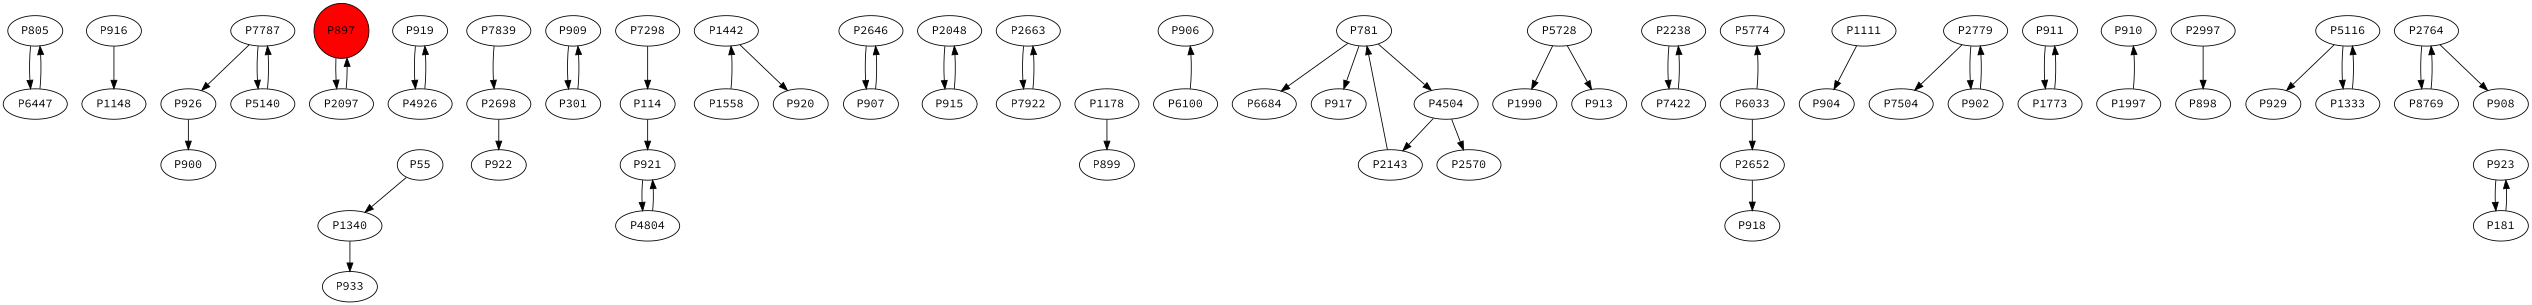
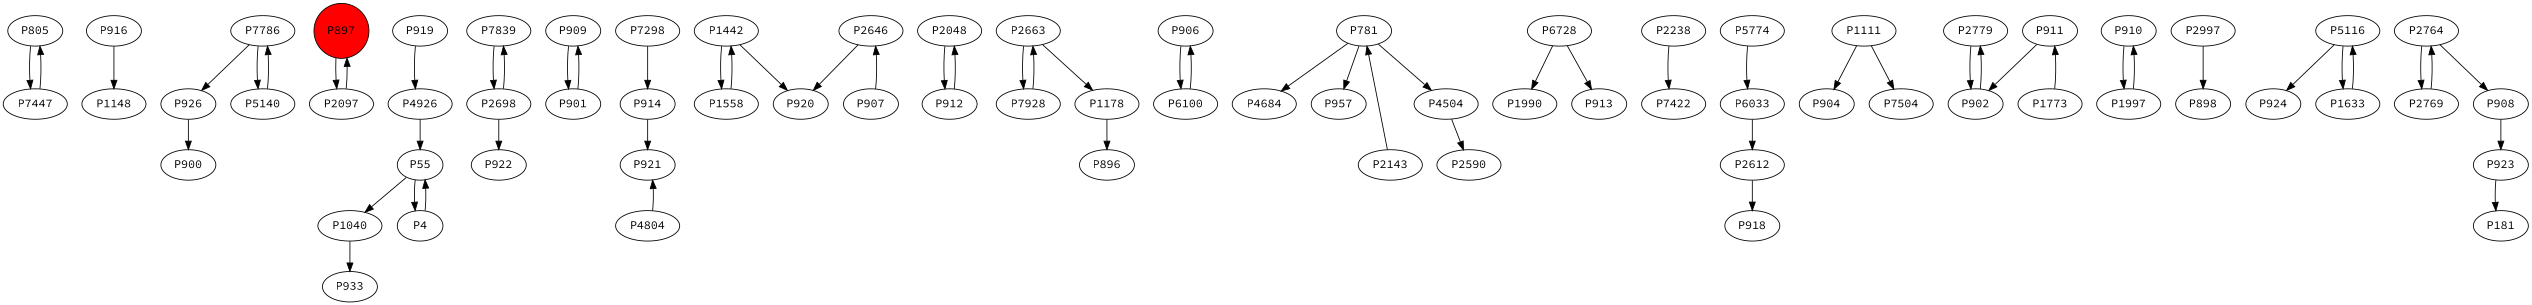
node "P7787": label "P7787" -> "P7786"
node "P5728": label "P5728" -> "P6728"
edge "P1442" -> "P1558": added
edge "P2646" -> "P907": now "P2646" -> "P920"
edge "P906" -> "P6100": added
edge "P911" -> "P1773": now "P911" -> "P902"
edge "P910" -> "P1997": added
edge "P2779" -> "P7504": now "P1111" -> "P7504"
edge "P2663" -> "P1178": added
edge "P4926" -> "P919": now "P4926" -> "P55"
edge "P2698" -> "P7839": added
edge "P7422" -> "P2238": removed
edge "P6033" -> "P5774": reversed
node "P6447": label "P6447" -> "P7447"
node "P301": label "P301" -> "P901"
node "P114": label "P114" -> "P914"
node "P915": label "P915" -> "P912"
node "P7922": label "P7922" -> "P7928"
node "P6684": label "P6684" -> "P4684"
node "P917": label "P917" -> "P957"
node "P929": label "P929" -> "P924"
node "P1333": label "P1333" -> "P1633"
node "P8769": label "P8769" -> "P2769"
edge "P4504" -> "P2143": removed
node "P899": label "P899" -> "P896"
node "P2570": label "P2570" -> "P2590"
node "P2652": label "P2652" -> "P2612"
edge "P921" -> "P4804": removed
edge "P181" -> "P923": now "P908" -> "P923"
node "P1340": label "P1340" -> "P1040"
node "P4": added
